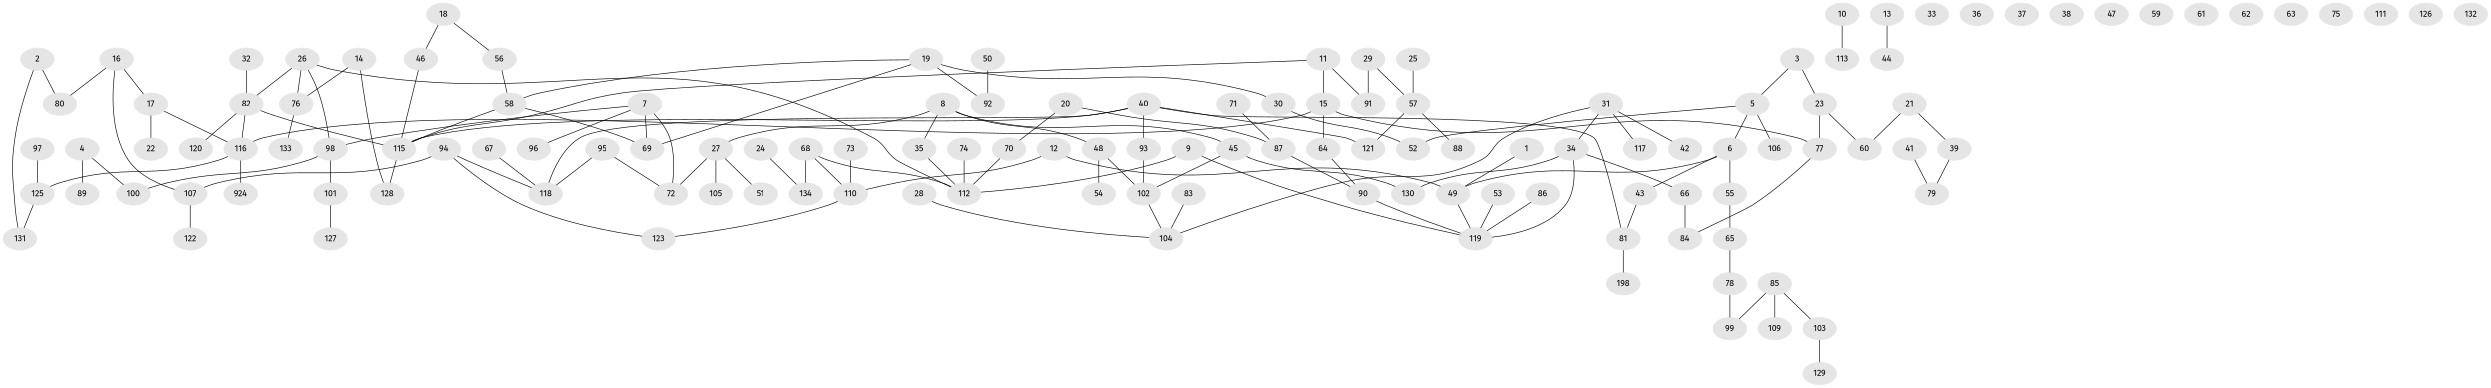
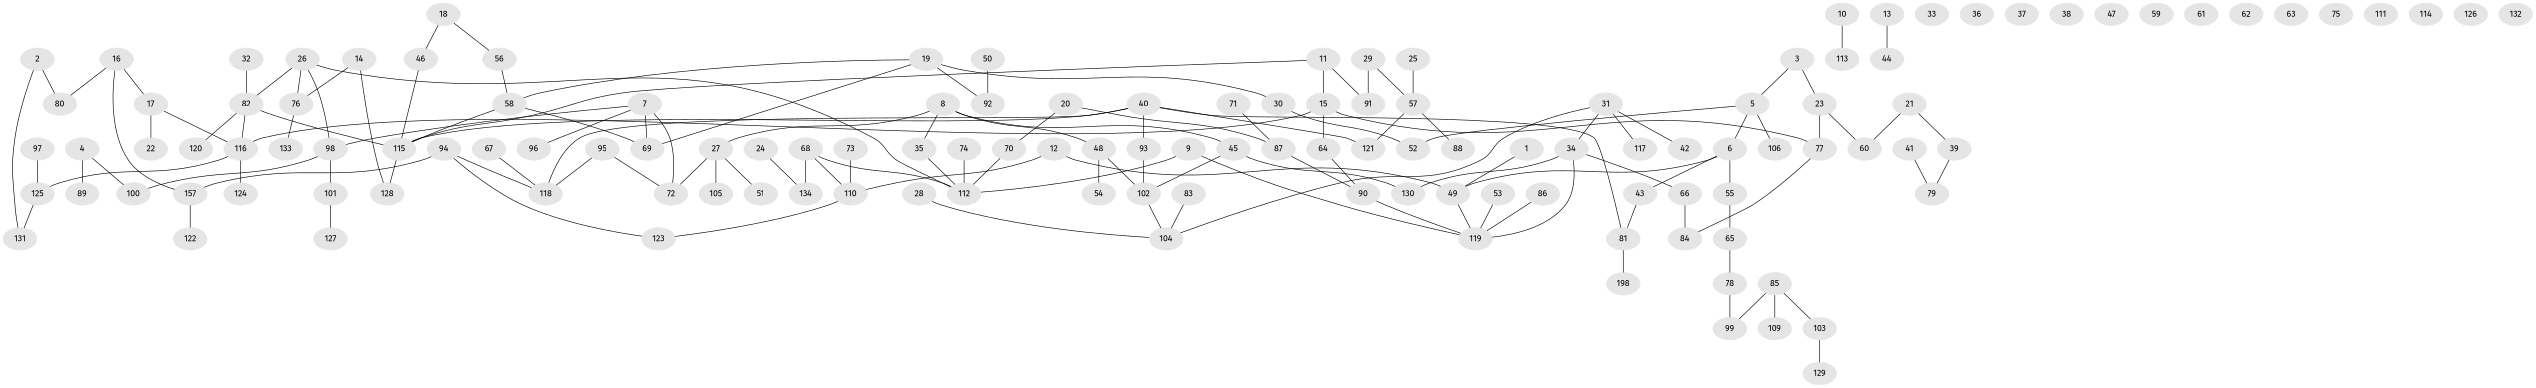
node "114": added
node "107": label "107" -> "157"
node "924": label "924" -> "124"
